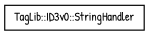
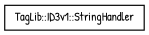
node "TagLib::ID3v0::StringHandler": label "TagLib::ID3v0::StringHandler" -> "TagLib::ID3v1::StringHandler"
